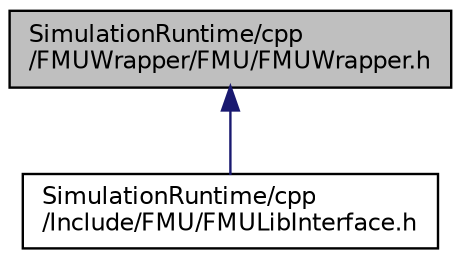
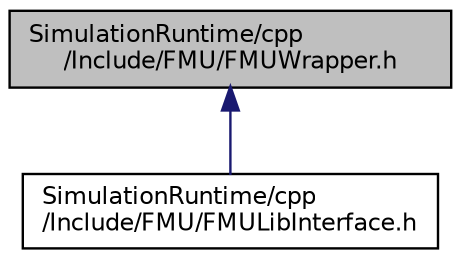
node "SimulationRuntime/cpp /FMUWrapper/FMU/FMUWrapper.h": label "SimulationRuntime/cpp /FMUWrapper/FMU/FMUWrapper.h" -> "SimulationRuntime/cpp /Include/FMU/FMUWrapper.h"
